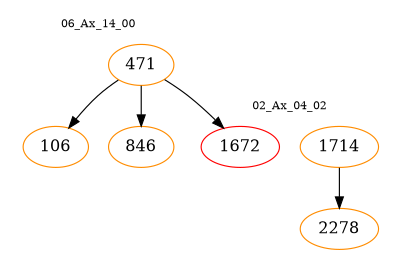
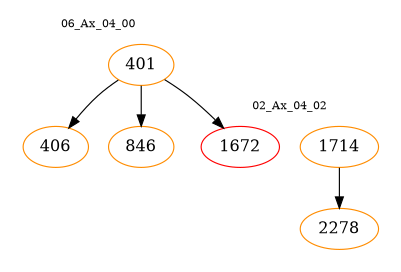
cluster "06_Ax_14_00": label "06_Ax_14_00" -> "06_Ax_04_00"
node "471": label "471" -> "401"
node "106": label "106" -> "406"
